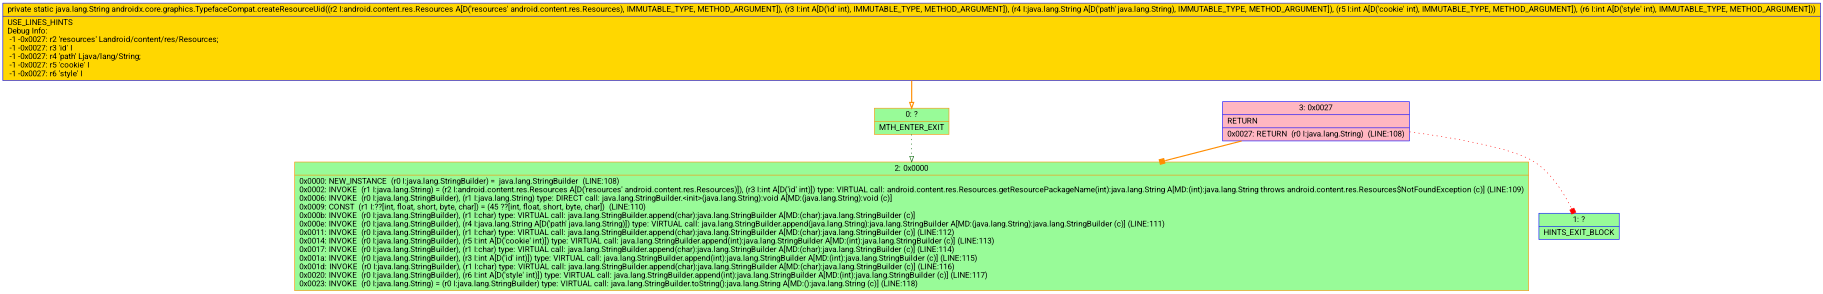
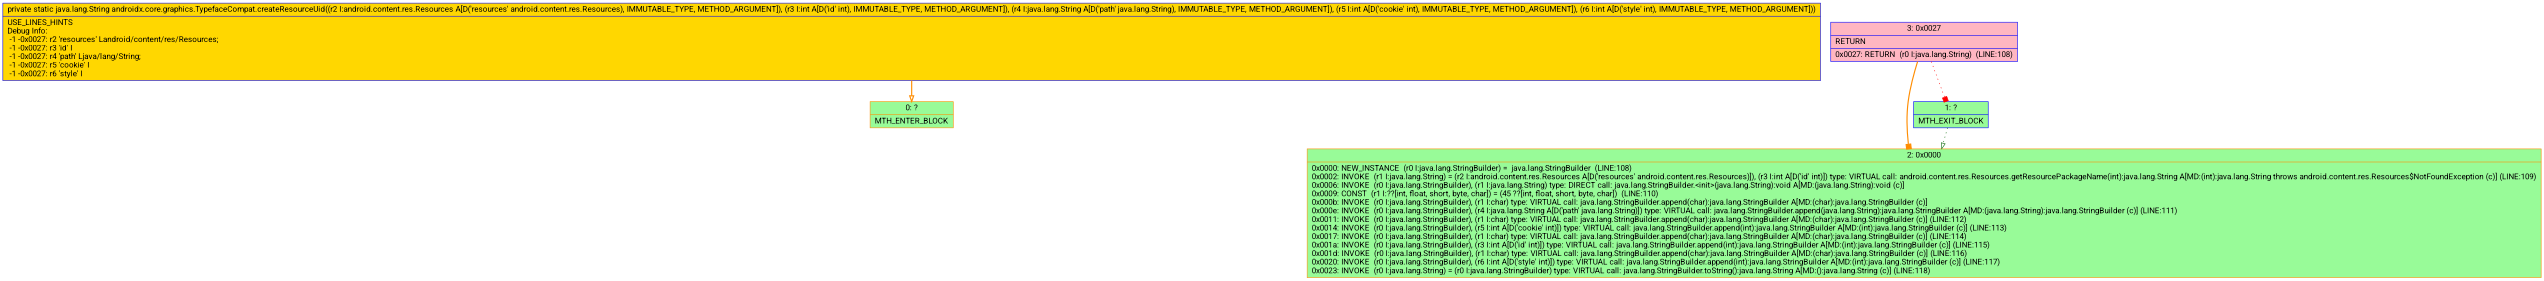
node "0: ?": text "MTH_ENTER_EXIT" -> "MTH_ENTER_BLOCK"
edge "0: ?" -> "2: 0x0000": now "1: ?" -> "2: 0x0000"
node "1: ?": text "HINTS_EXIT_BLOCK" -> "MTH_EXIT_BLOCK"
